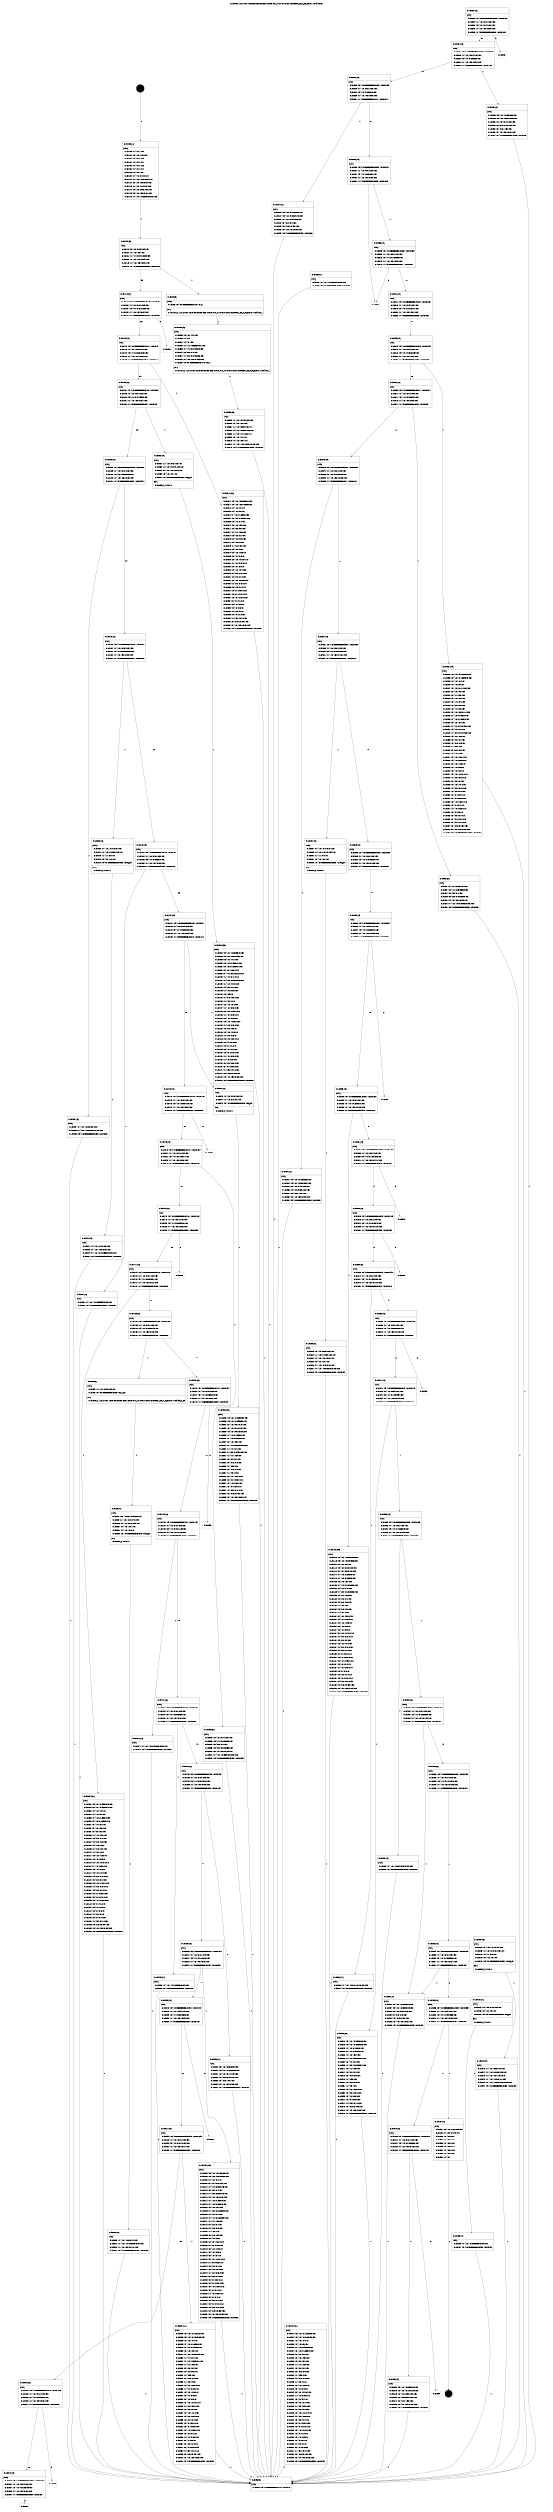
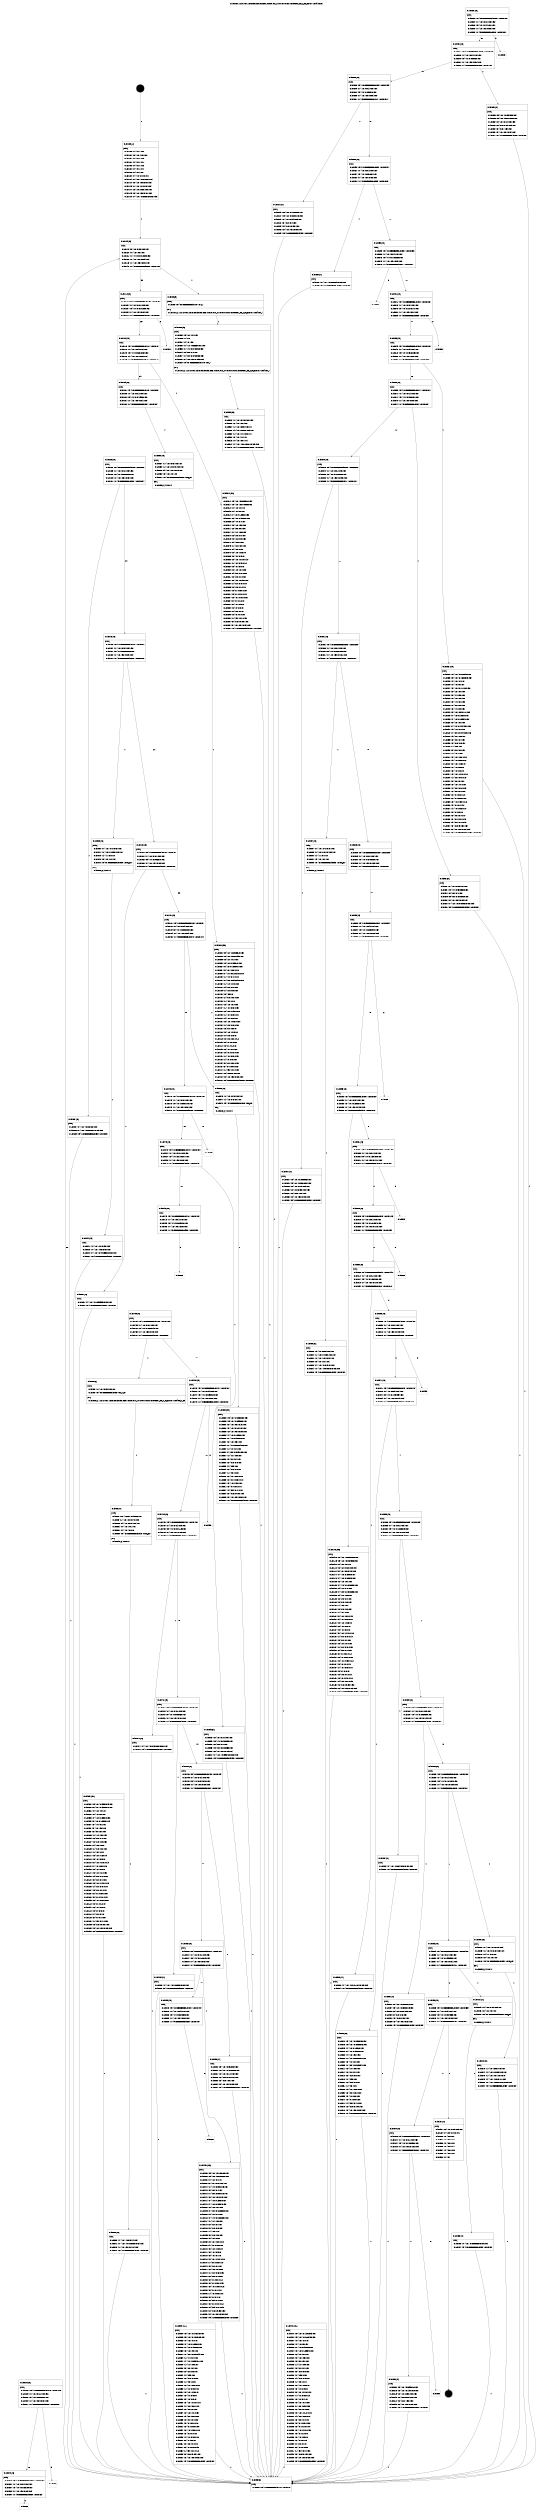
edge "0x4018ec [28]" -> "0x402597": now "0x4018ec [28]" -> "0x401fbe [12]"
node "0x40250b": added
edge "0x401684 [28]" -> "0x4016a0 [28]": removed, label "33"
node "0x401764 [28]": removed
edge "0x4025af [5]" -> "0x40162f [29]": added, label "35"
edge "0x401ac8 [28]" -> "0x401d56 [23]": added, label "1"
edge "0x401ae4 [28]" -> "0x401cf2 [27]": now "0x401ae4 [28]" -> "0x4022b4 [12]"
node "0x401844 [28]": removed
